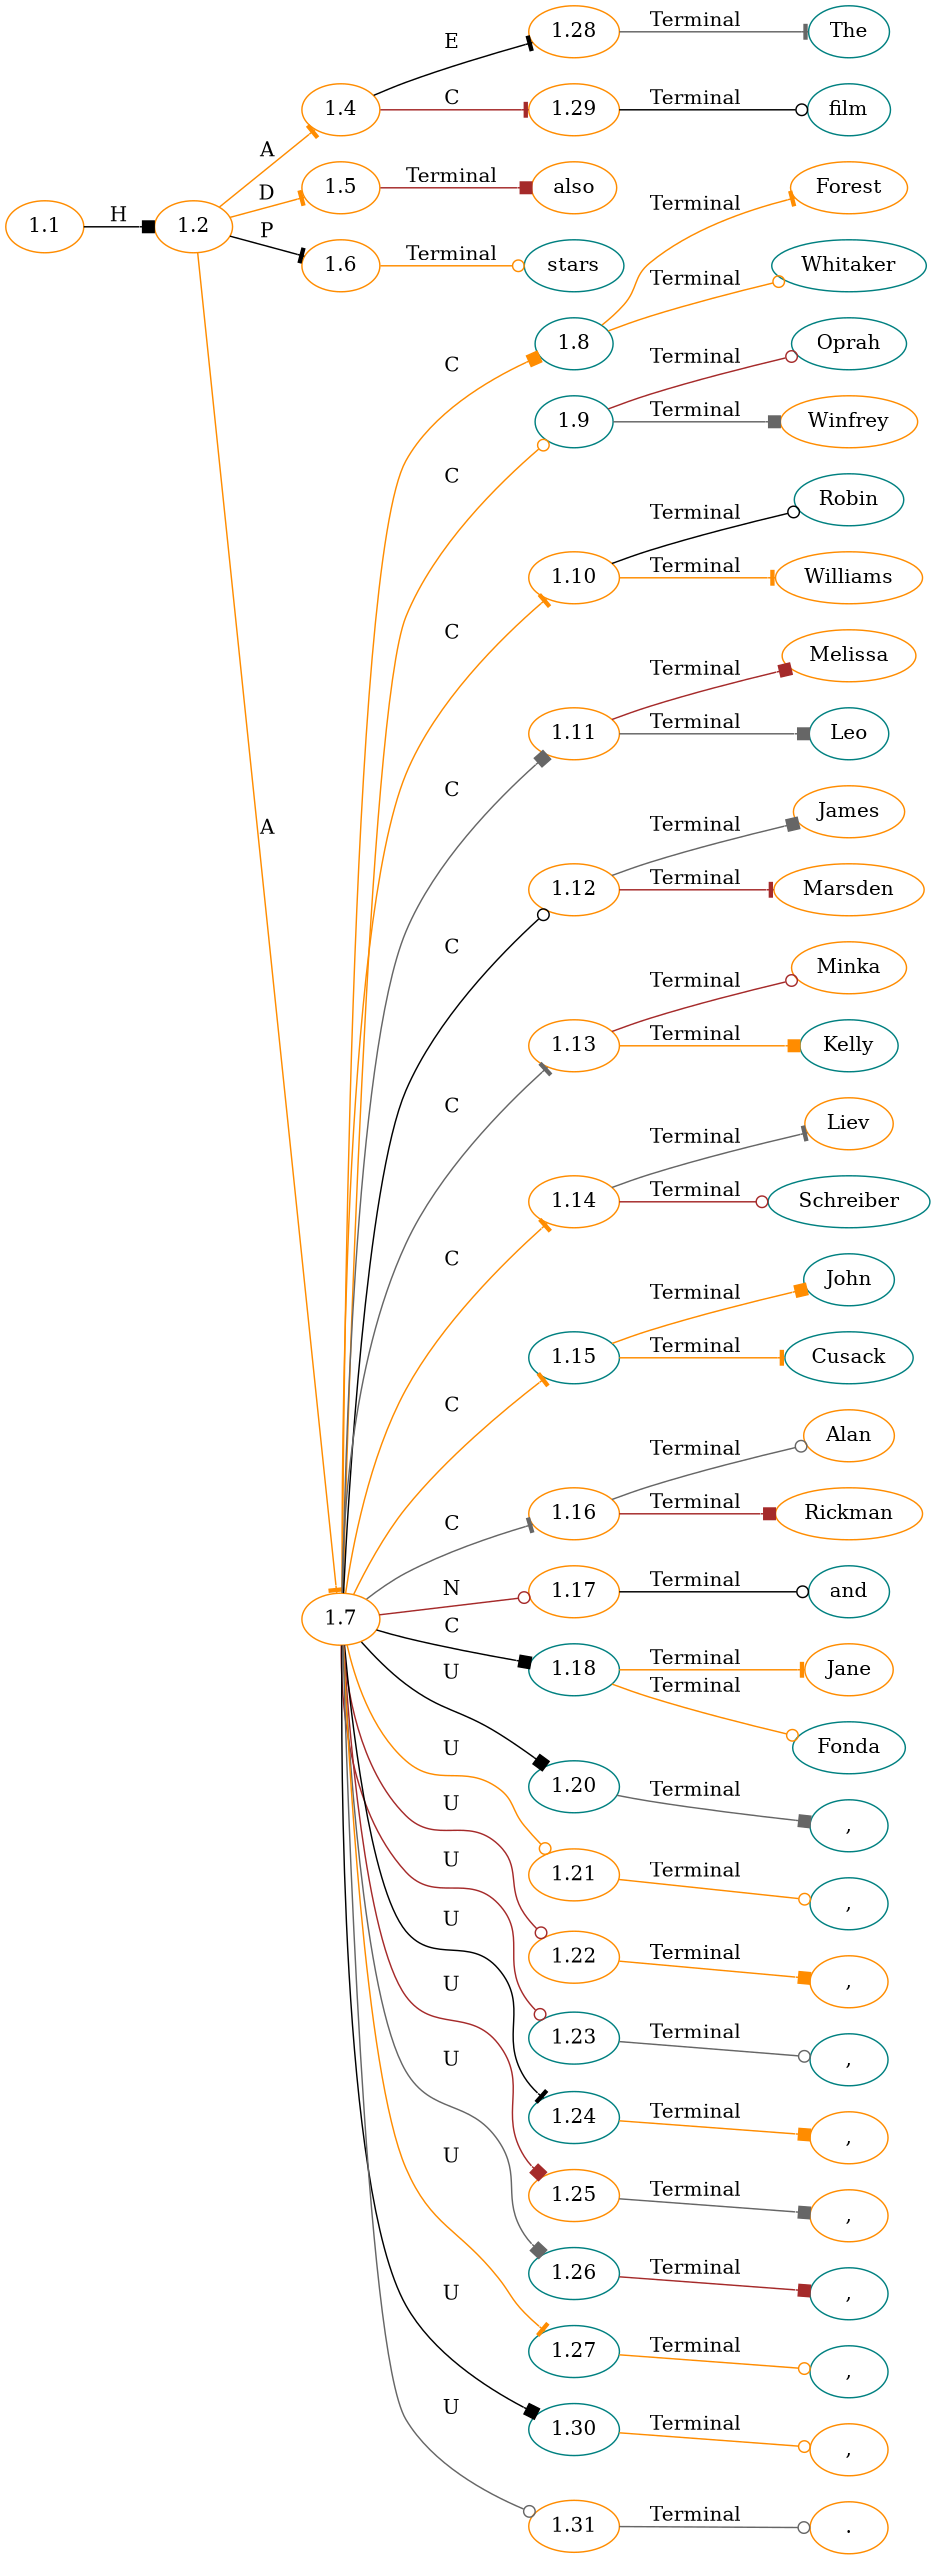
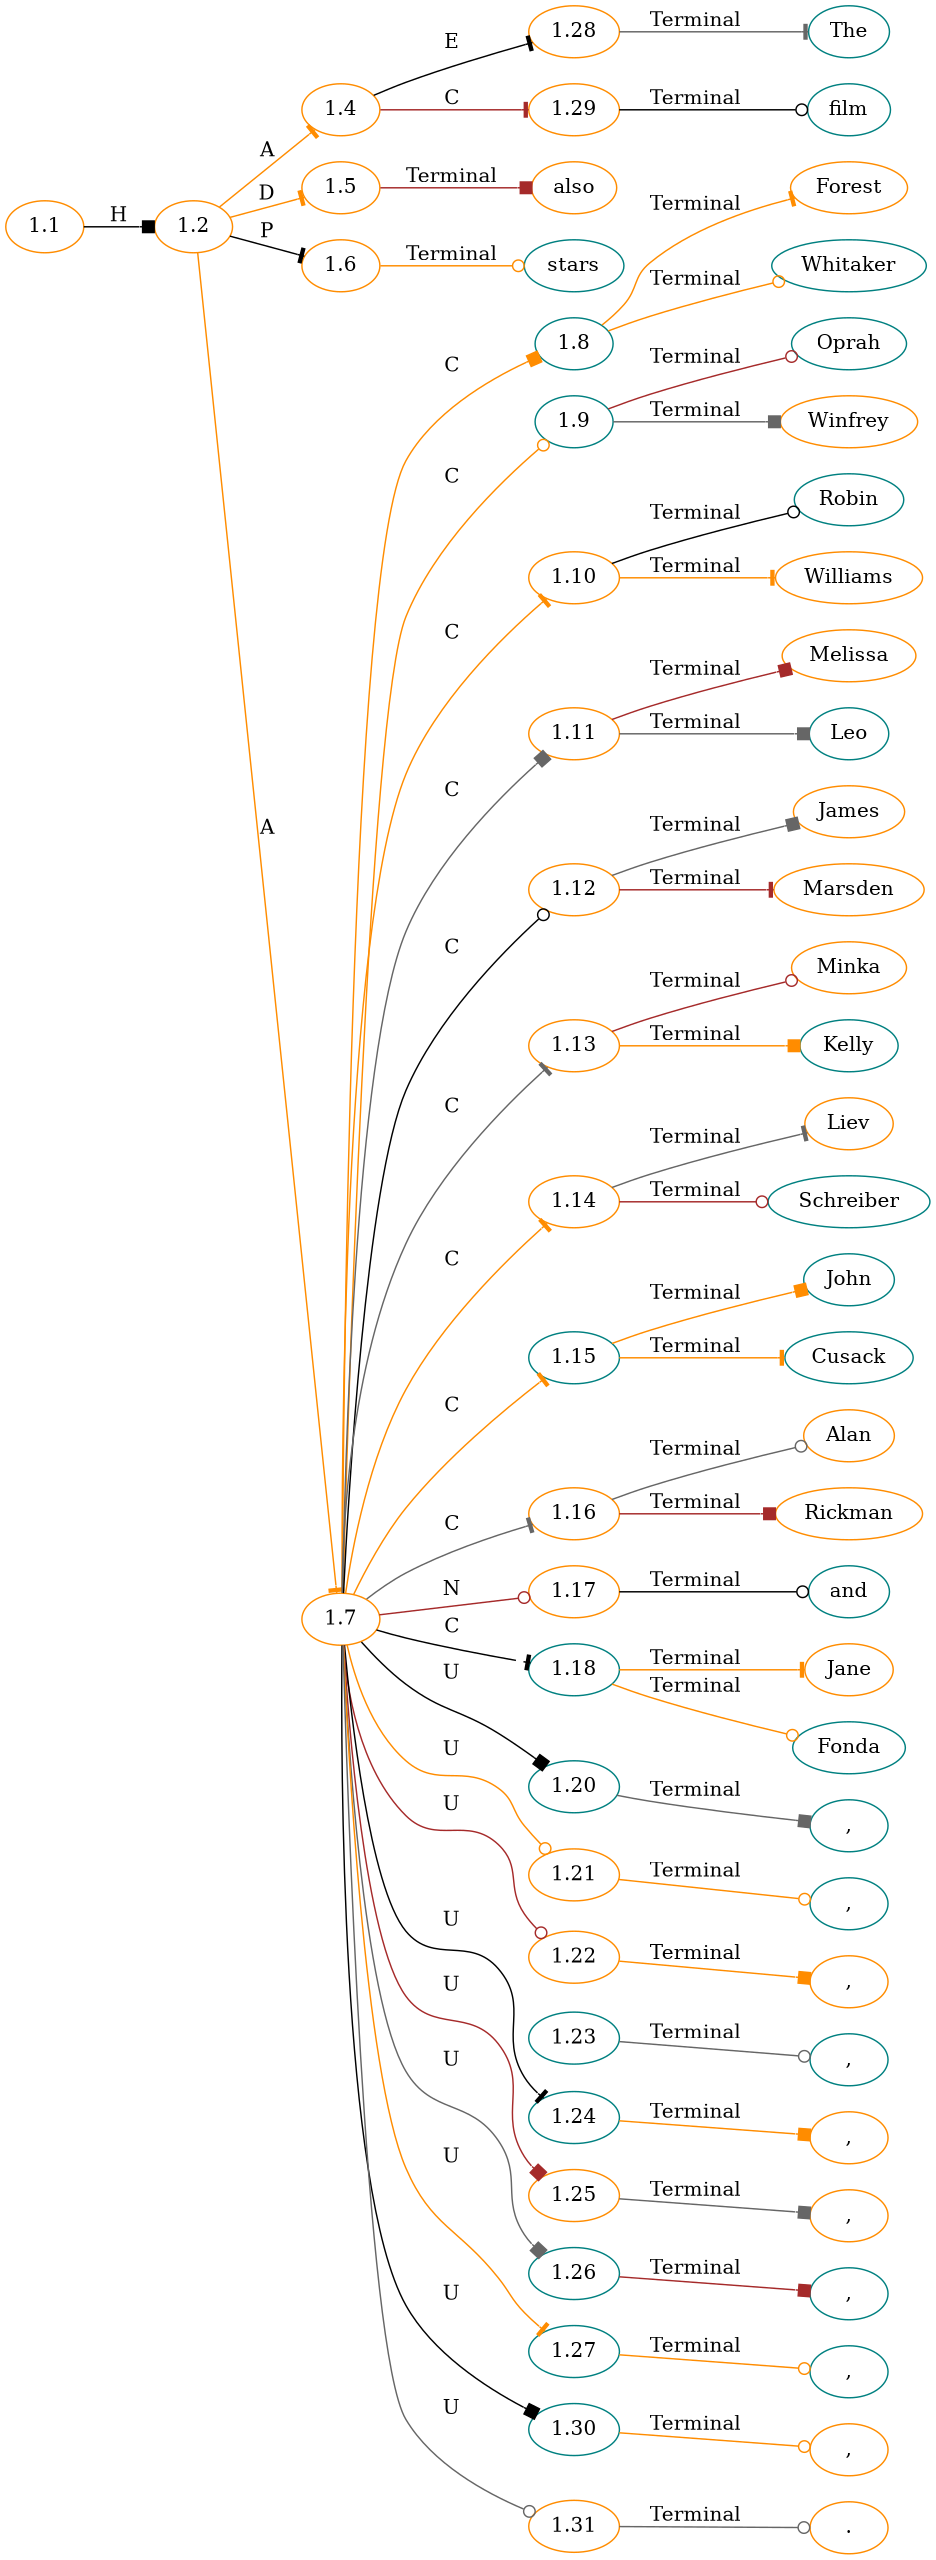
edge "1.7" -> "1.18": arrowhead box -> tee
edge "1.7" -> "1.23": removed, label "U"
